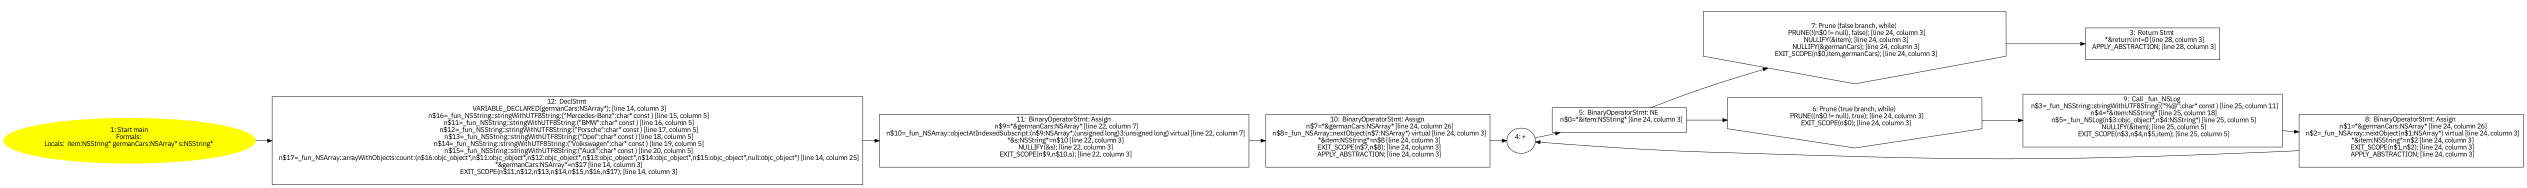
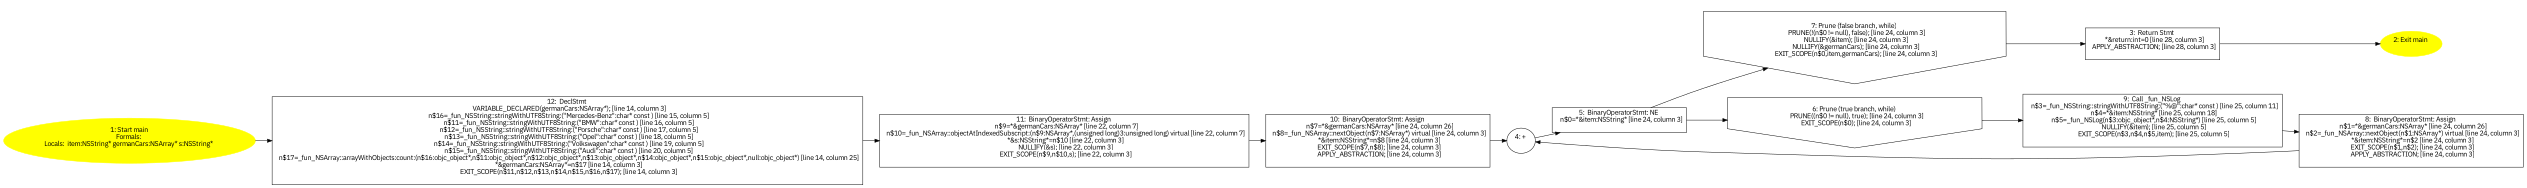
node "2: Exit main": added
